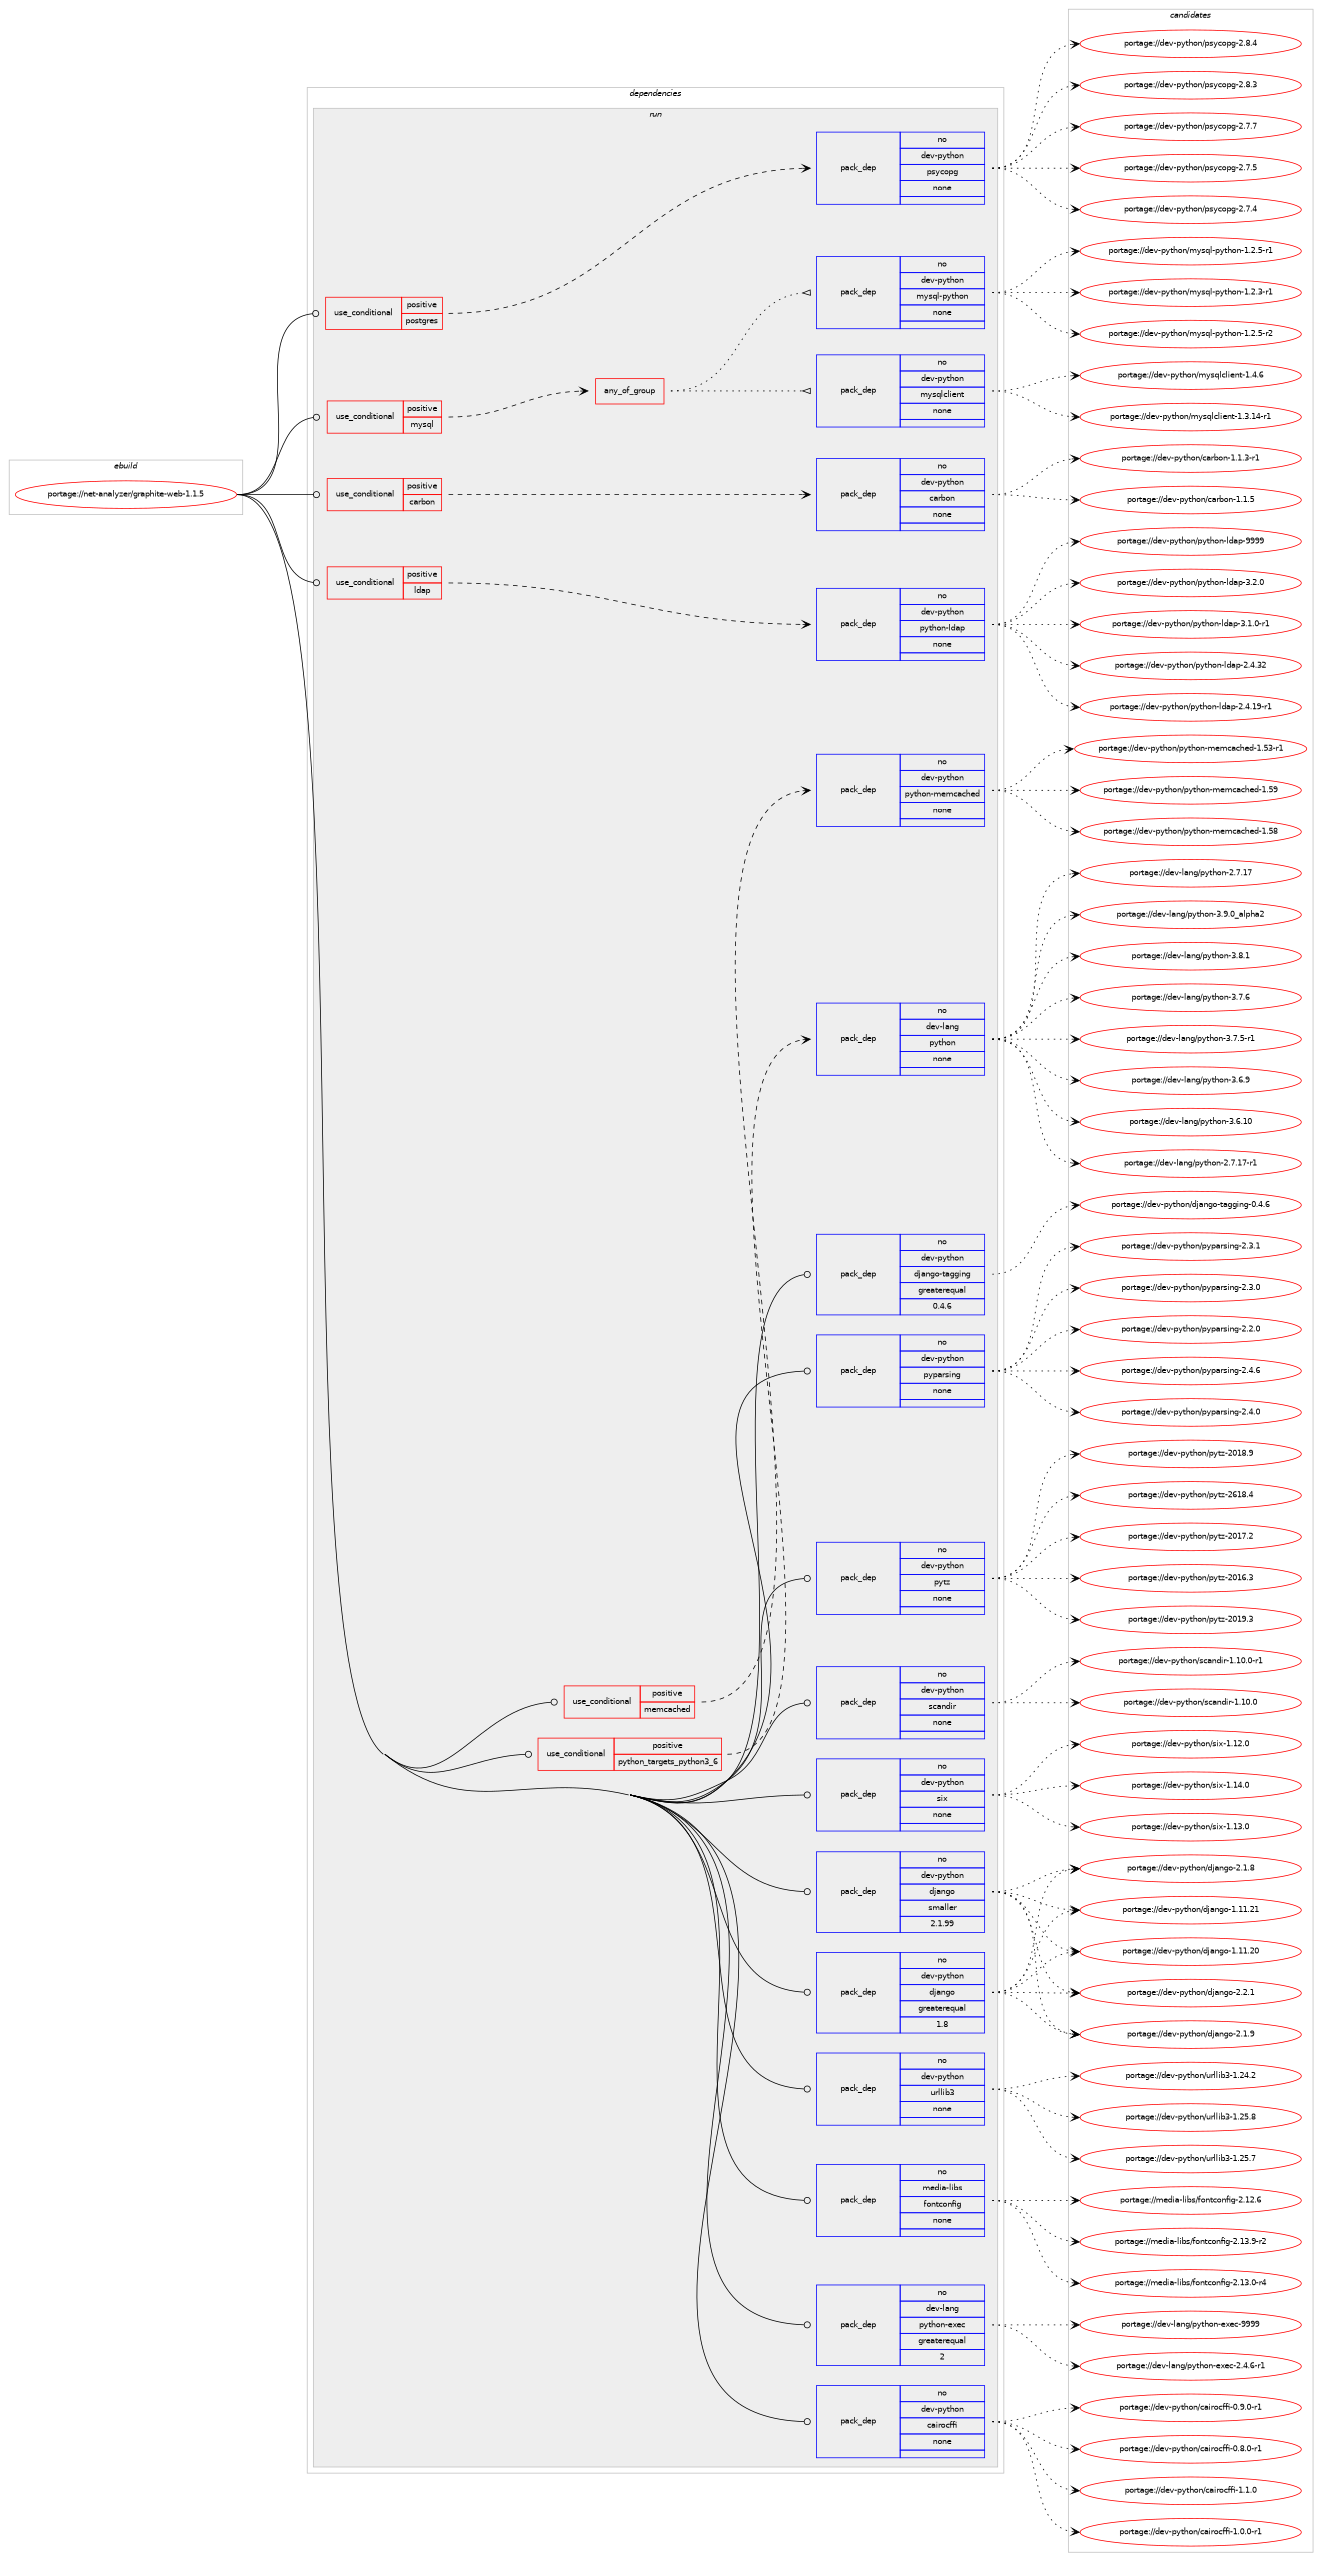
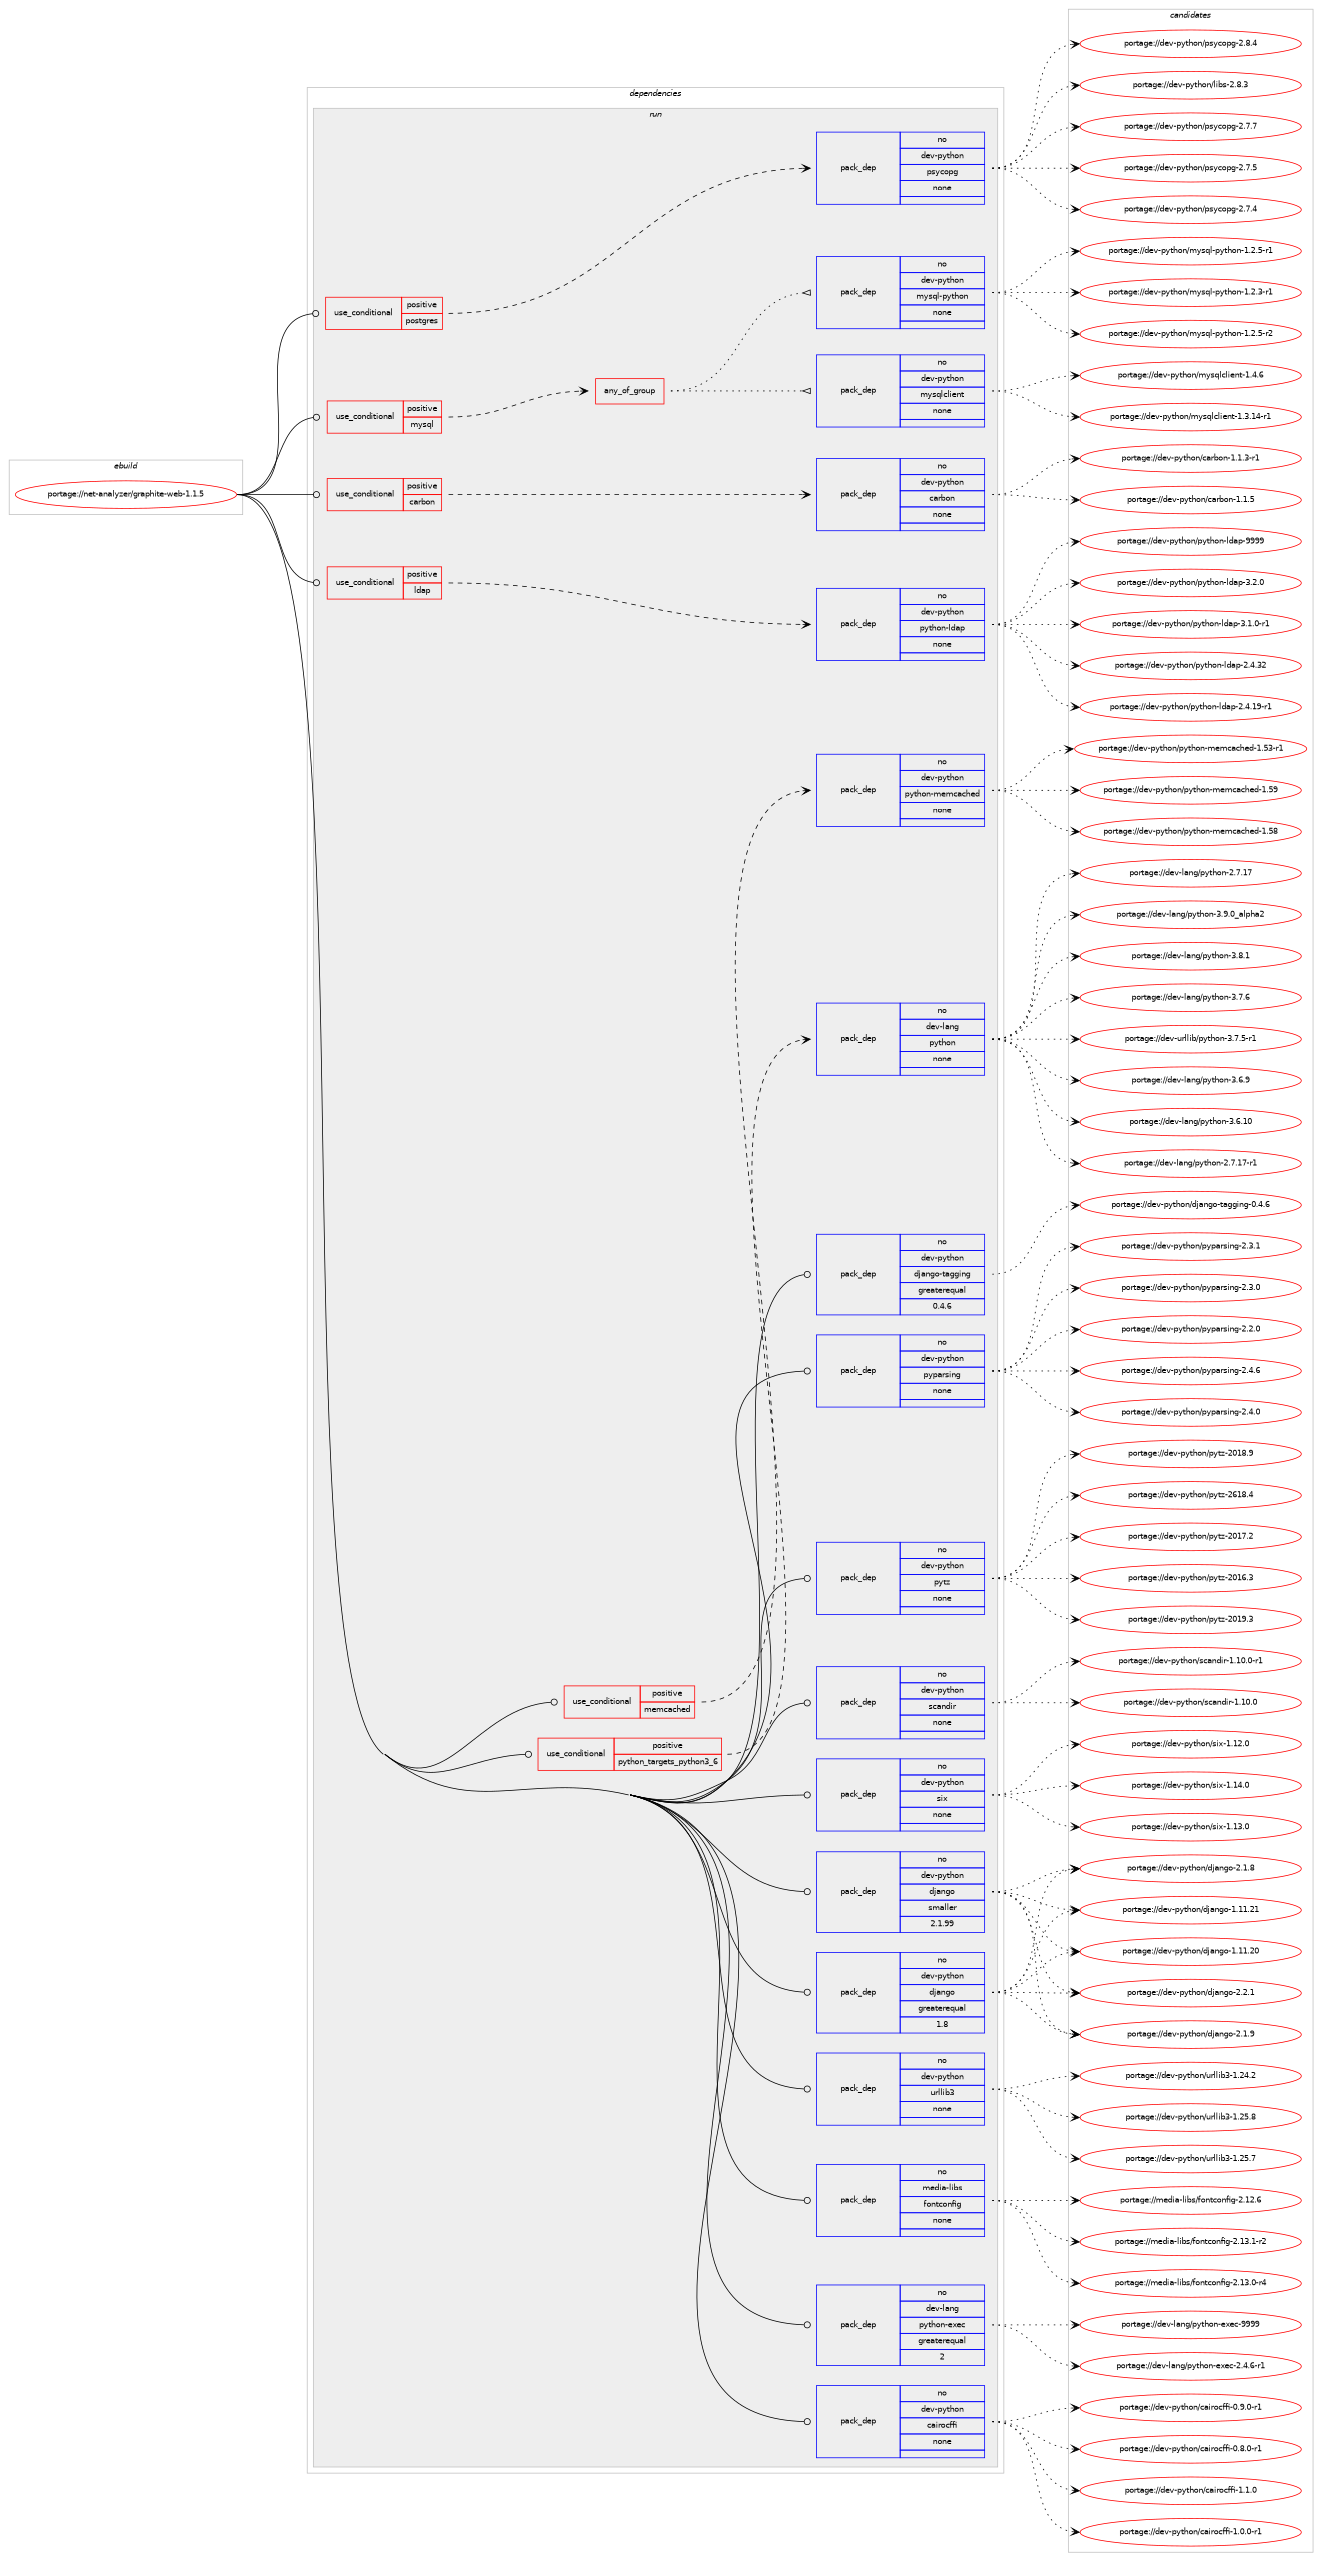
node "portage://dev-python/psycopg-2.8.3": label "portage://dev-python/psycopg-2.8.3" -> "portage://dev-python/libs-2.8.3"
node "portage://dev-lang/python-3.7.5-r1": label "portage://dev-lang/python-3.7.5-r1" -> "portage://dev-urllib/python-3.7.5-r1"
node "portage://media-libs/fontconfig-2.13.9-r2": label "portage://media-libs/fontconfig-2.13.9-r2" -> "portage://media-libs/fontconfig-2.13.1-r2"
